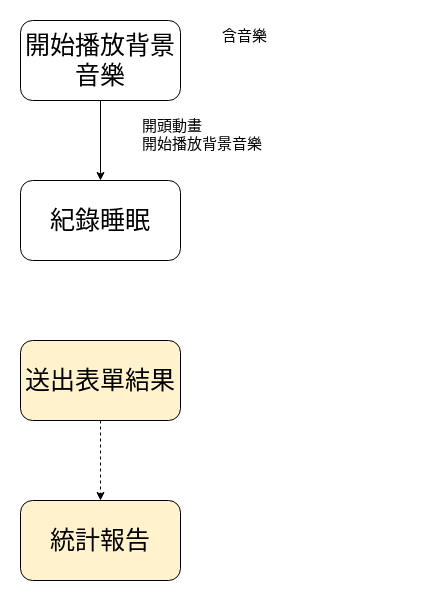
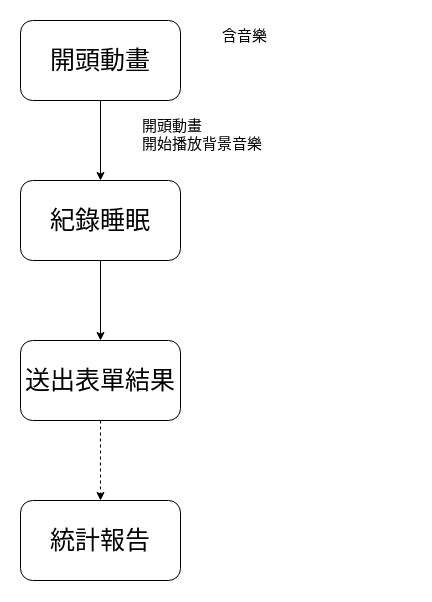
node "開始播放背景音樂": label "開始播放背景音樂" -> "開頭動畫"
edge "紀錄睡眠" -> "送出表單結果": added
node "送出表單結果": fillcolor #fff2cc -> #ffffff
node "統計報告": fillcolor #fff2cc -> #ffffff
